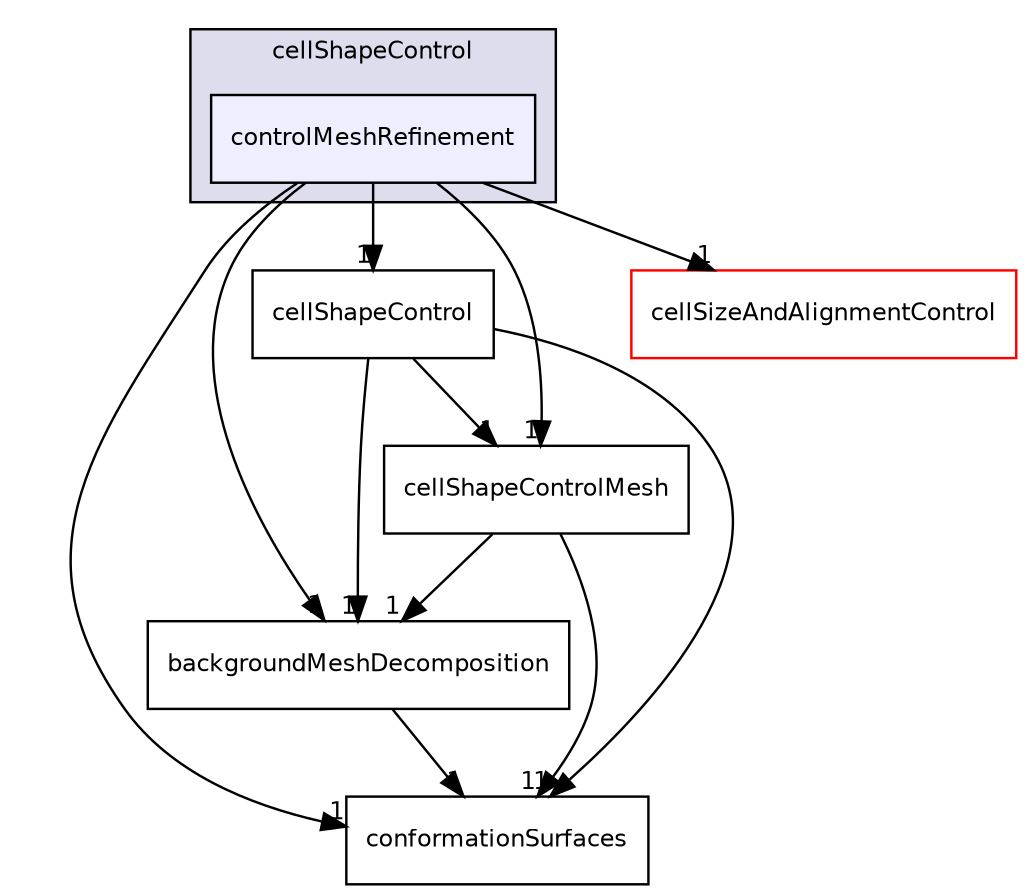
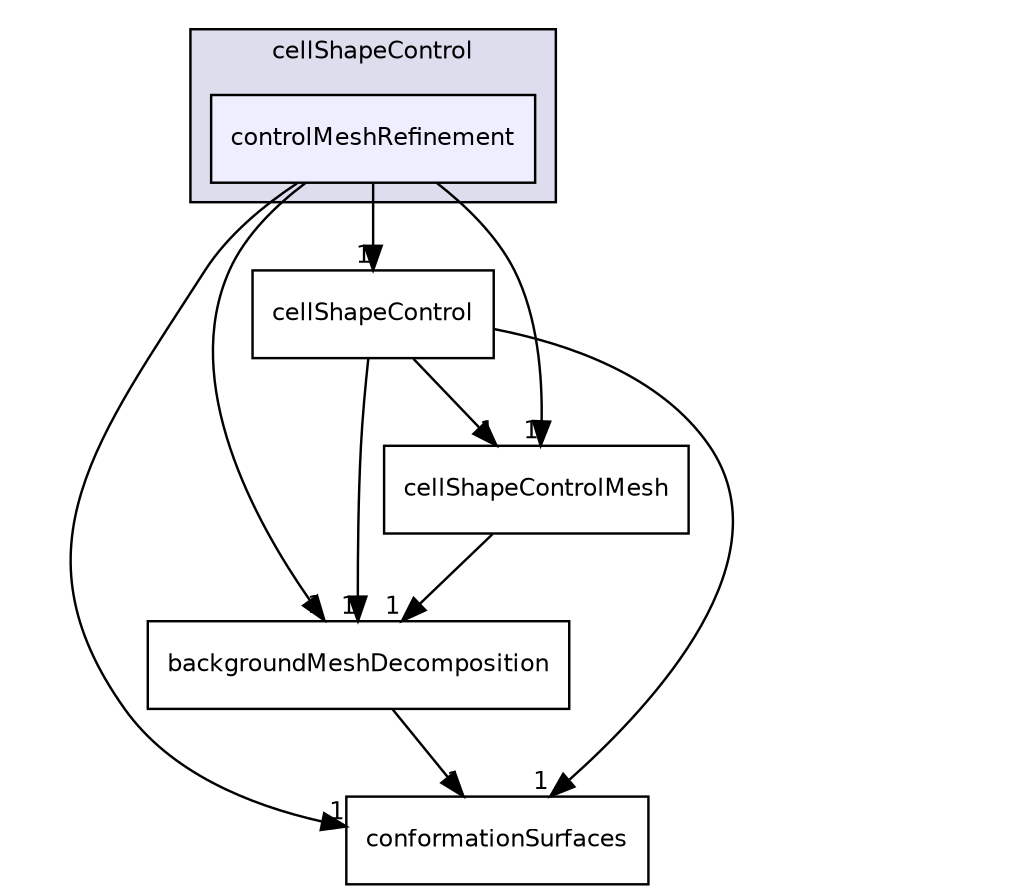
node "cellSizeAndAlignmentControl": removed
edge "cellShapeControlMesh" -> "conformationSurfaces": removed
